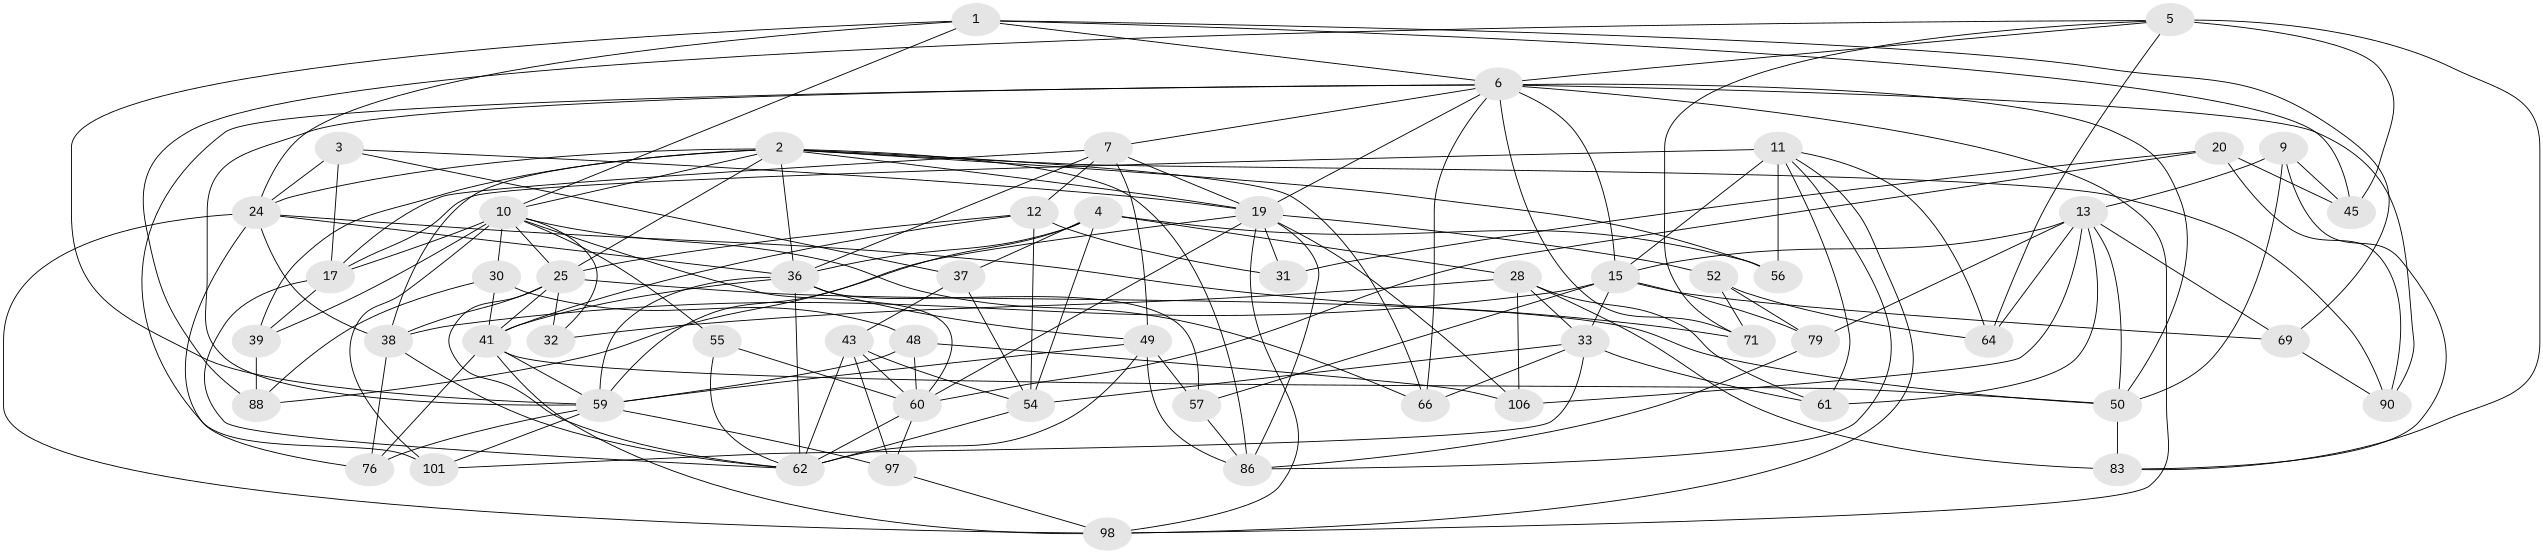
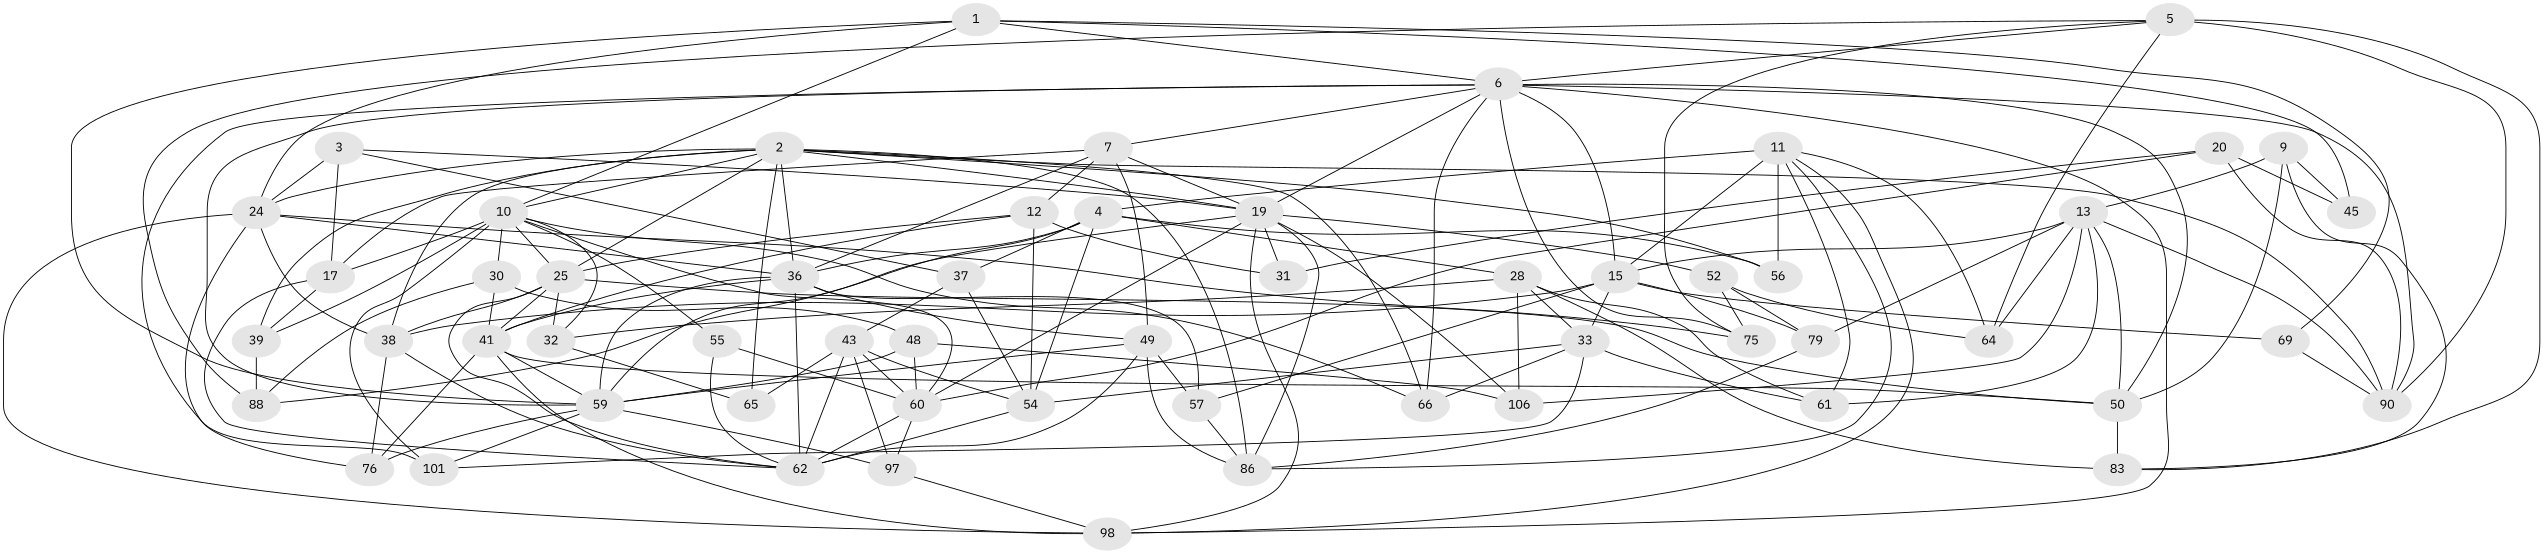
edge "5" -- "45": now "5" -- "90"
edge "11" -- "17": now "11" -- "4"
edge "13" -- "69": now "13" -- "90"
node "71": label "71" -> "75"
node "65": added
